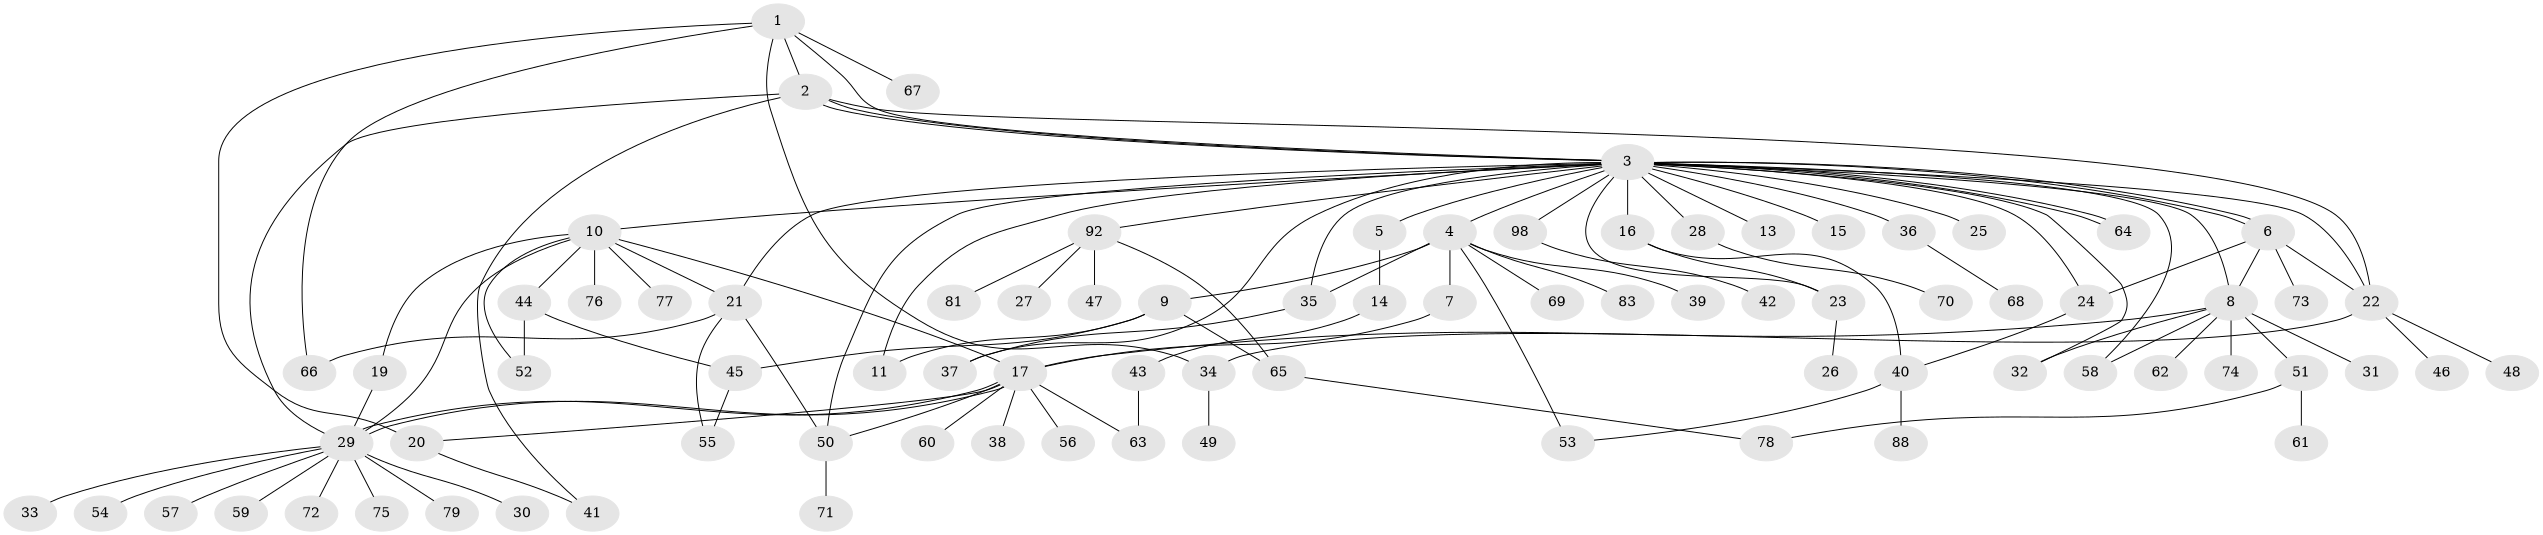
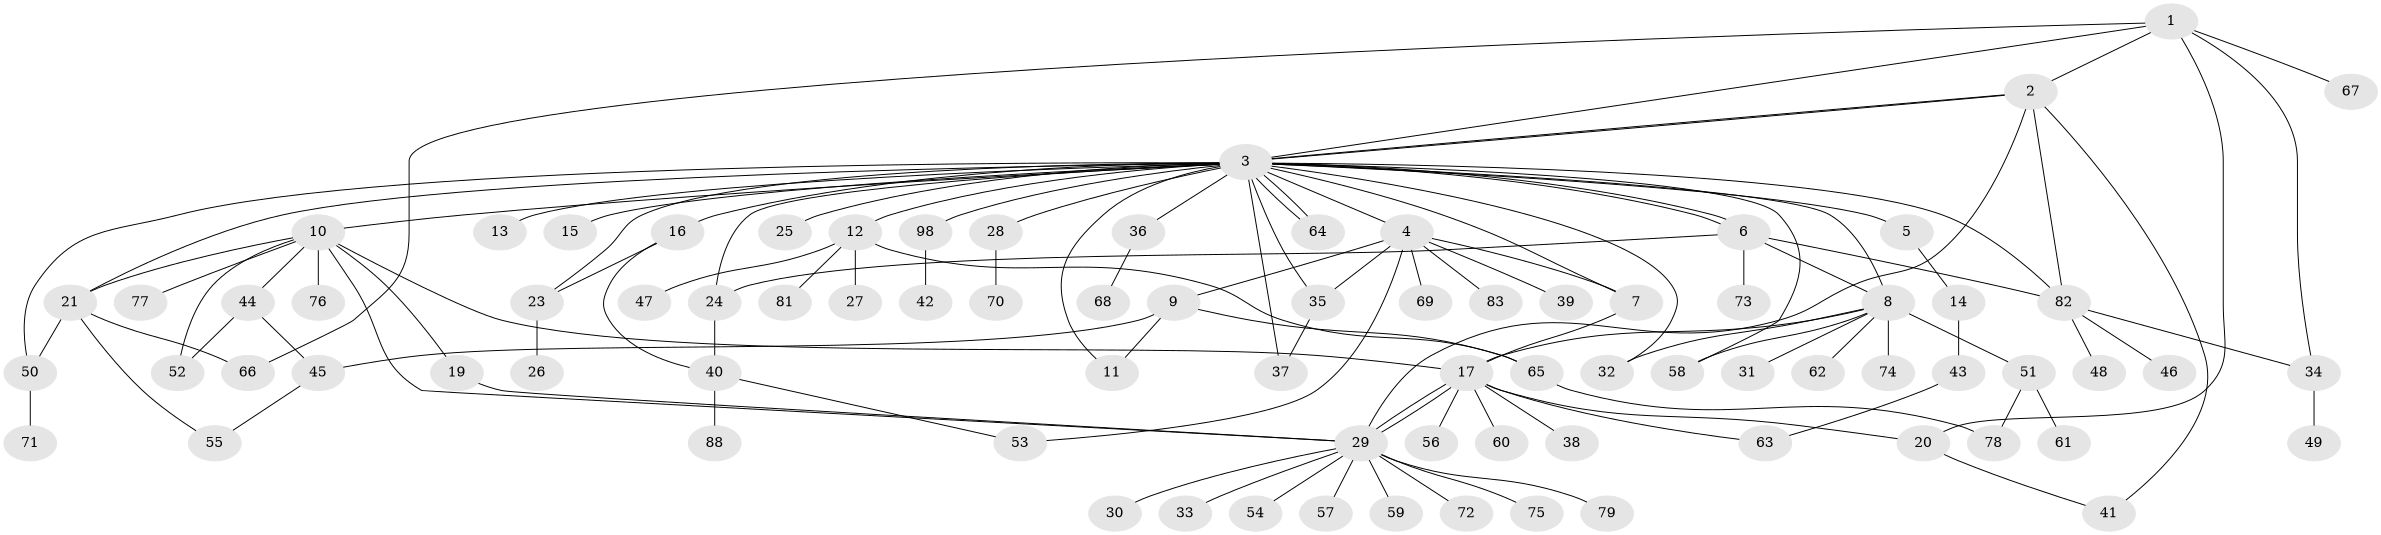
edge "3" -- "7": added
node "92": label "92" -> "12"
node "22": label "22" -> "82"
edge "17" -- "50": removed
